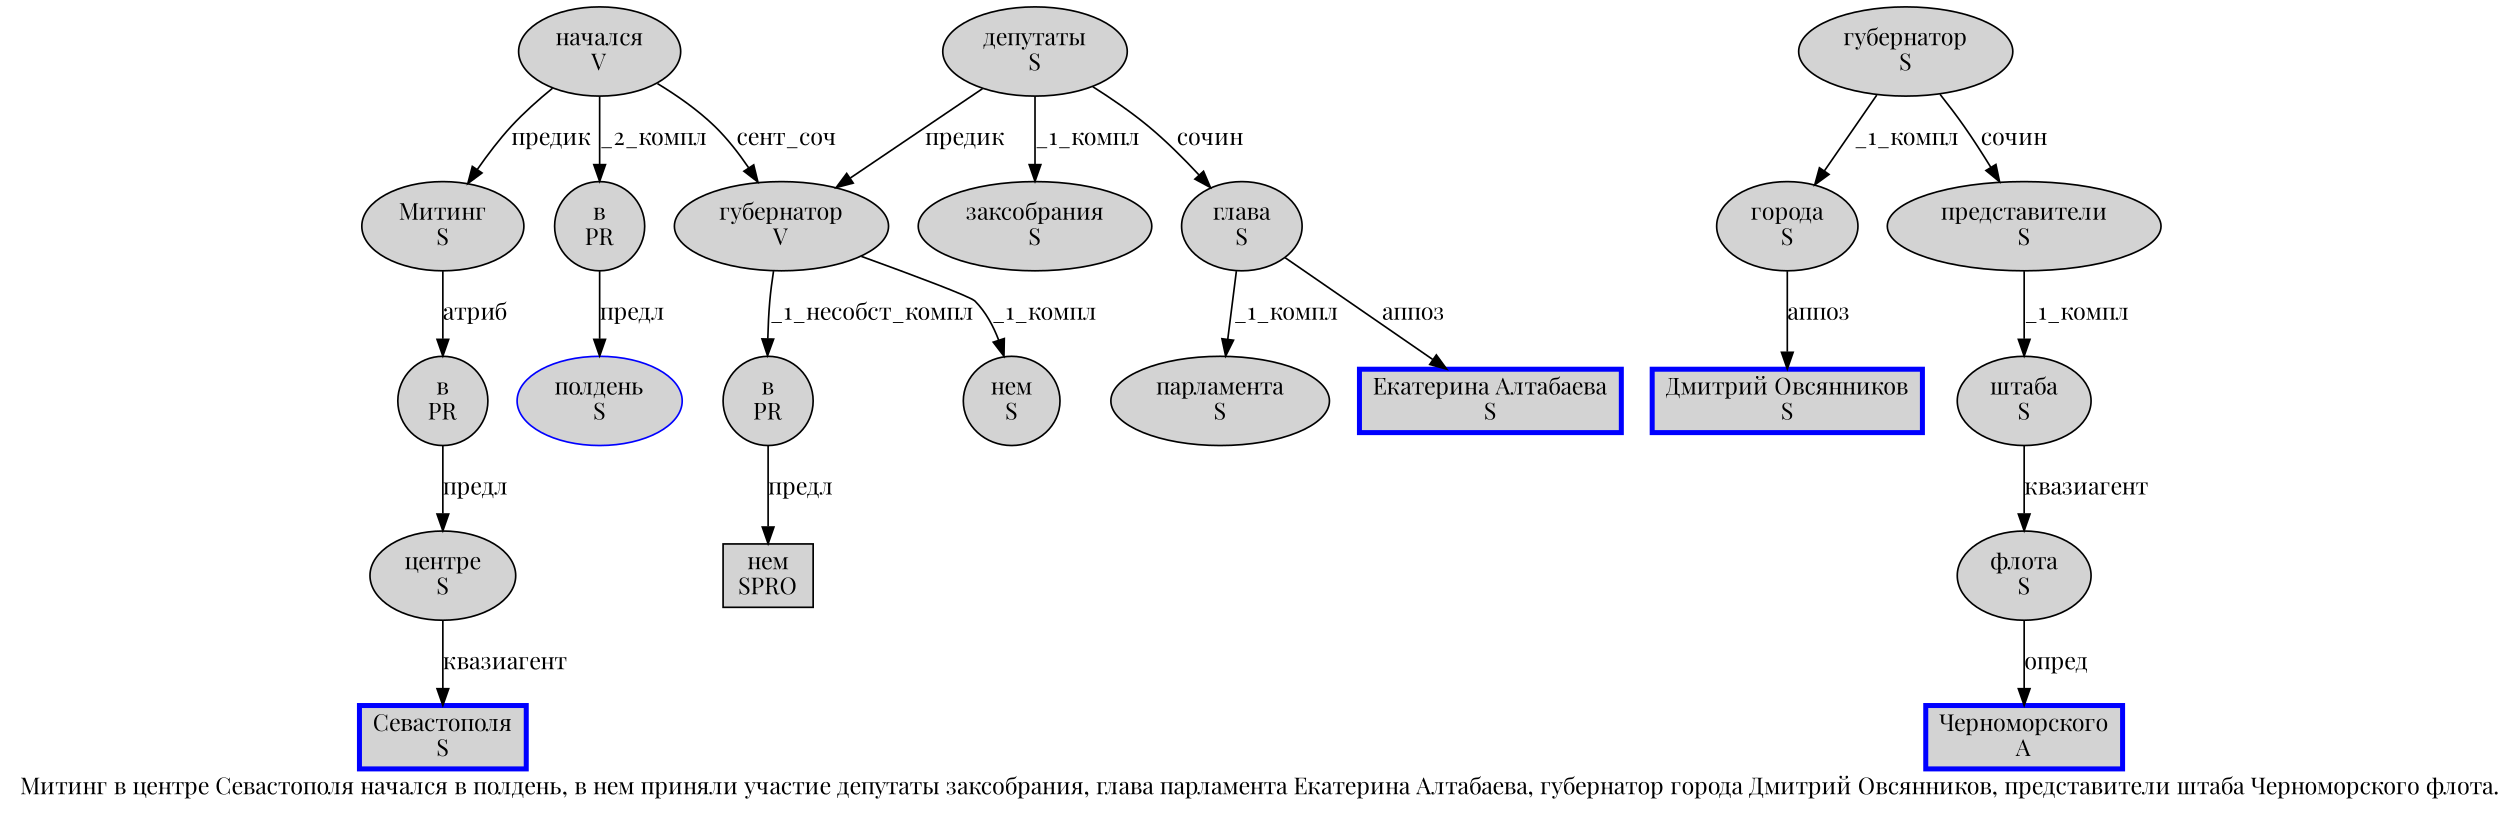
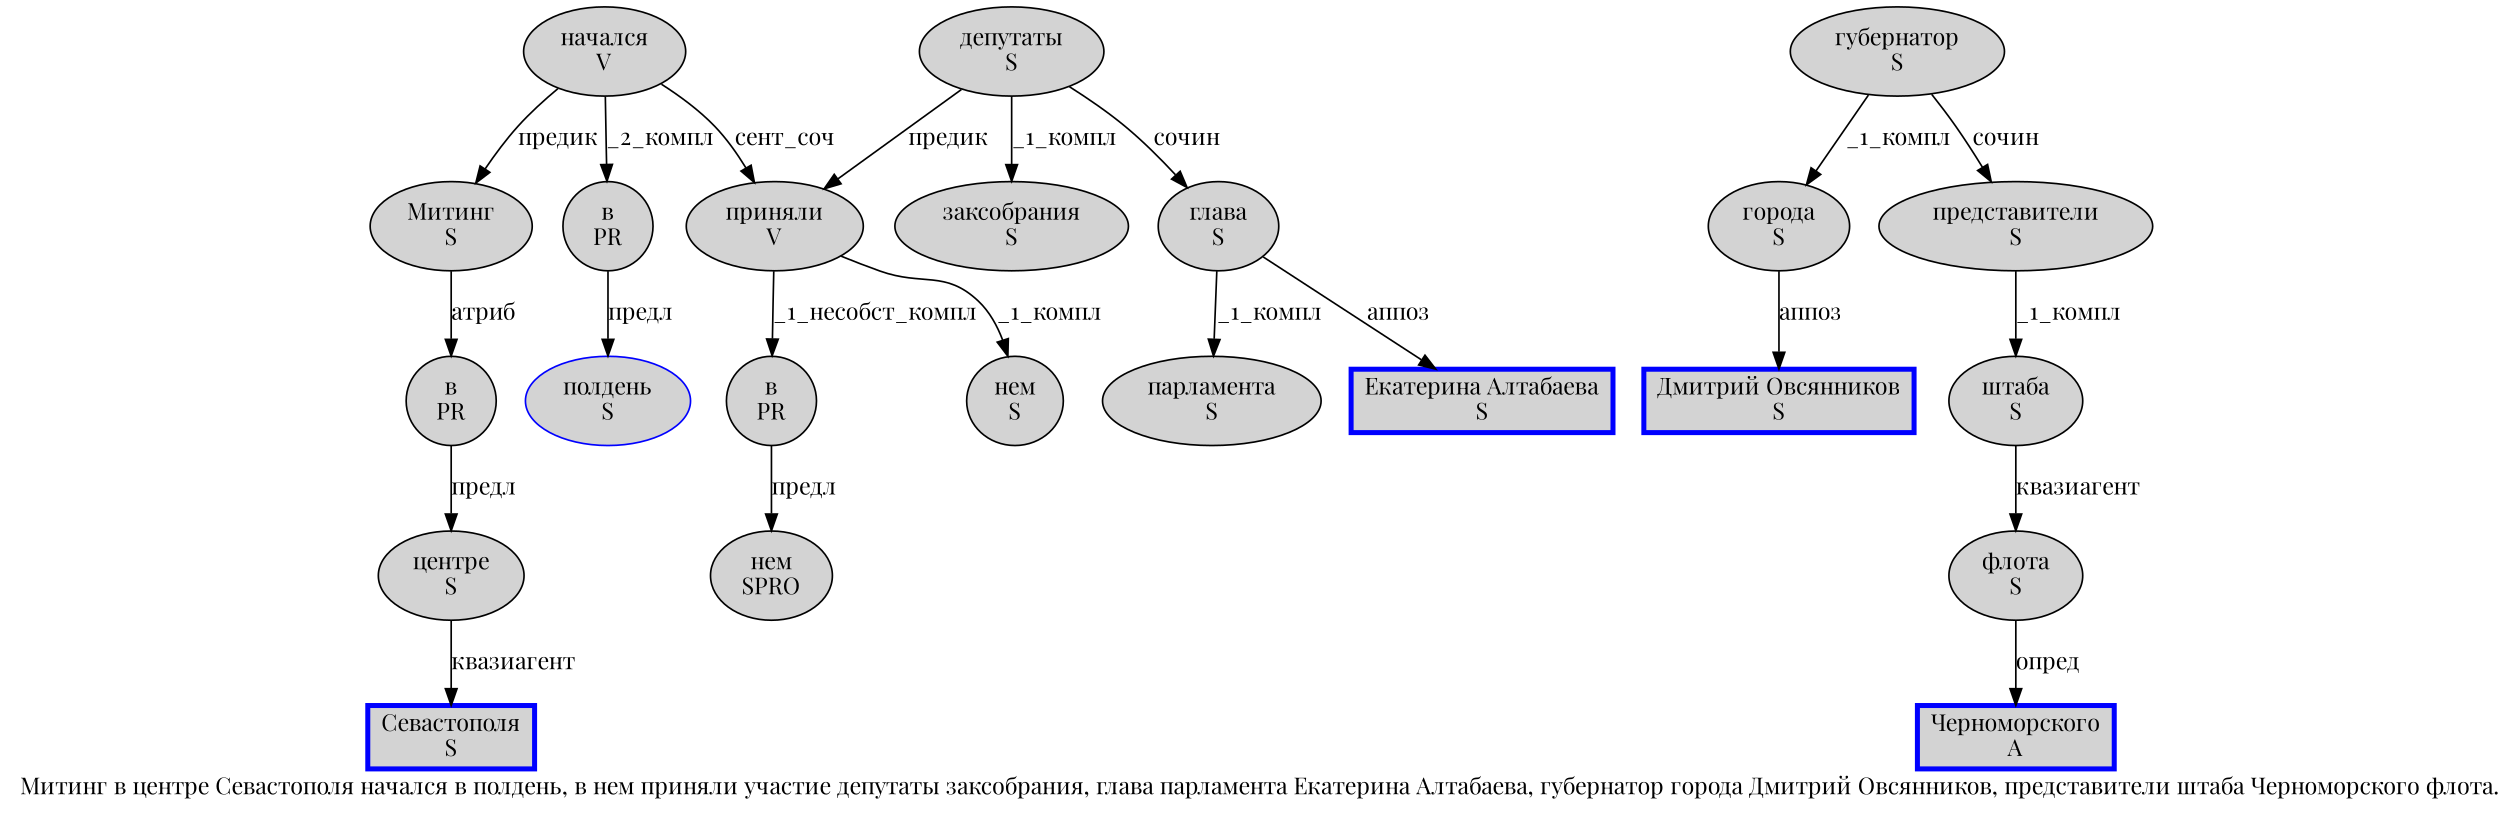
node "губернатор V": label "губернатор V" -> "приняли V"
node "нем SPRO": shape box -> ellipse
